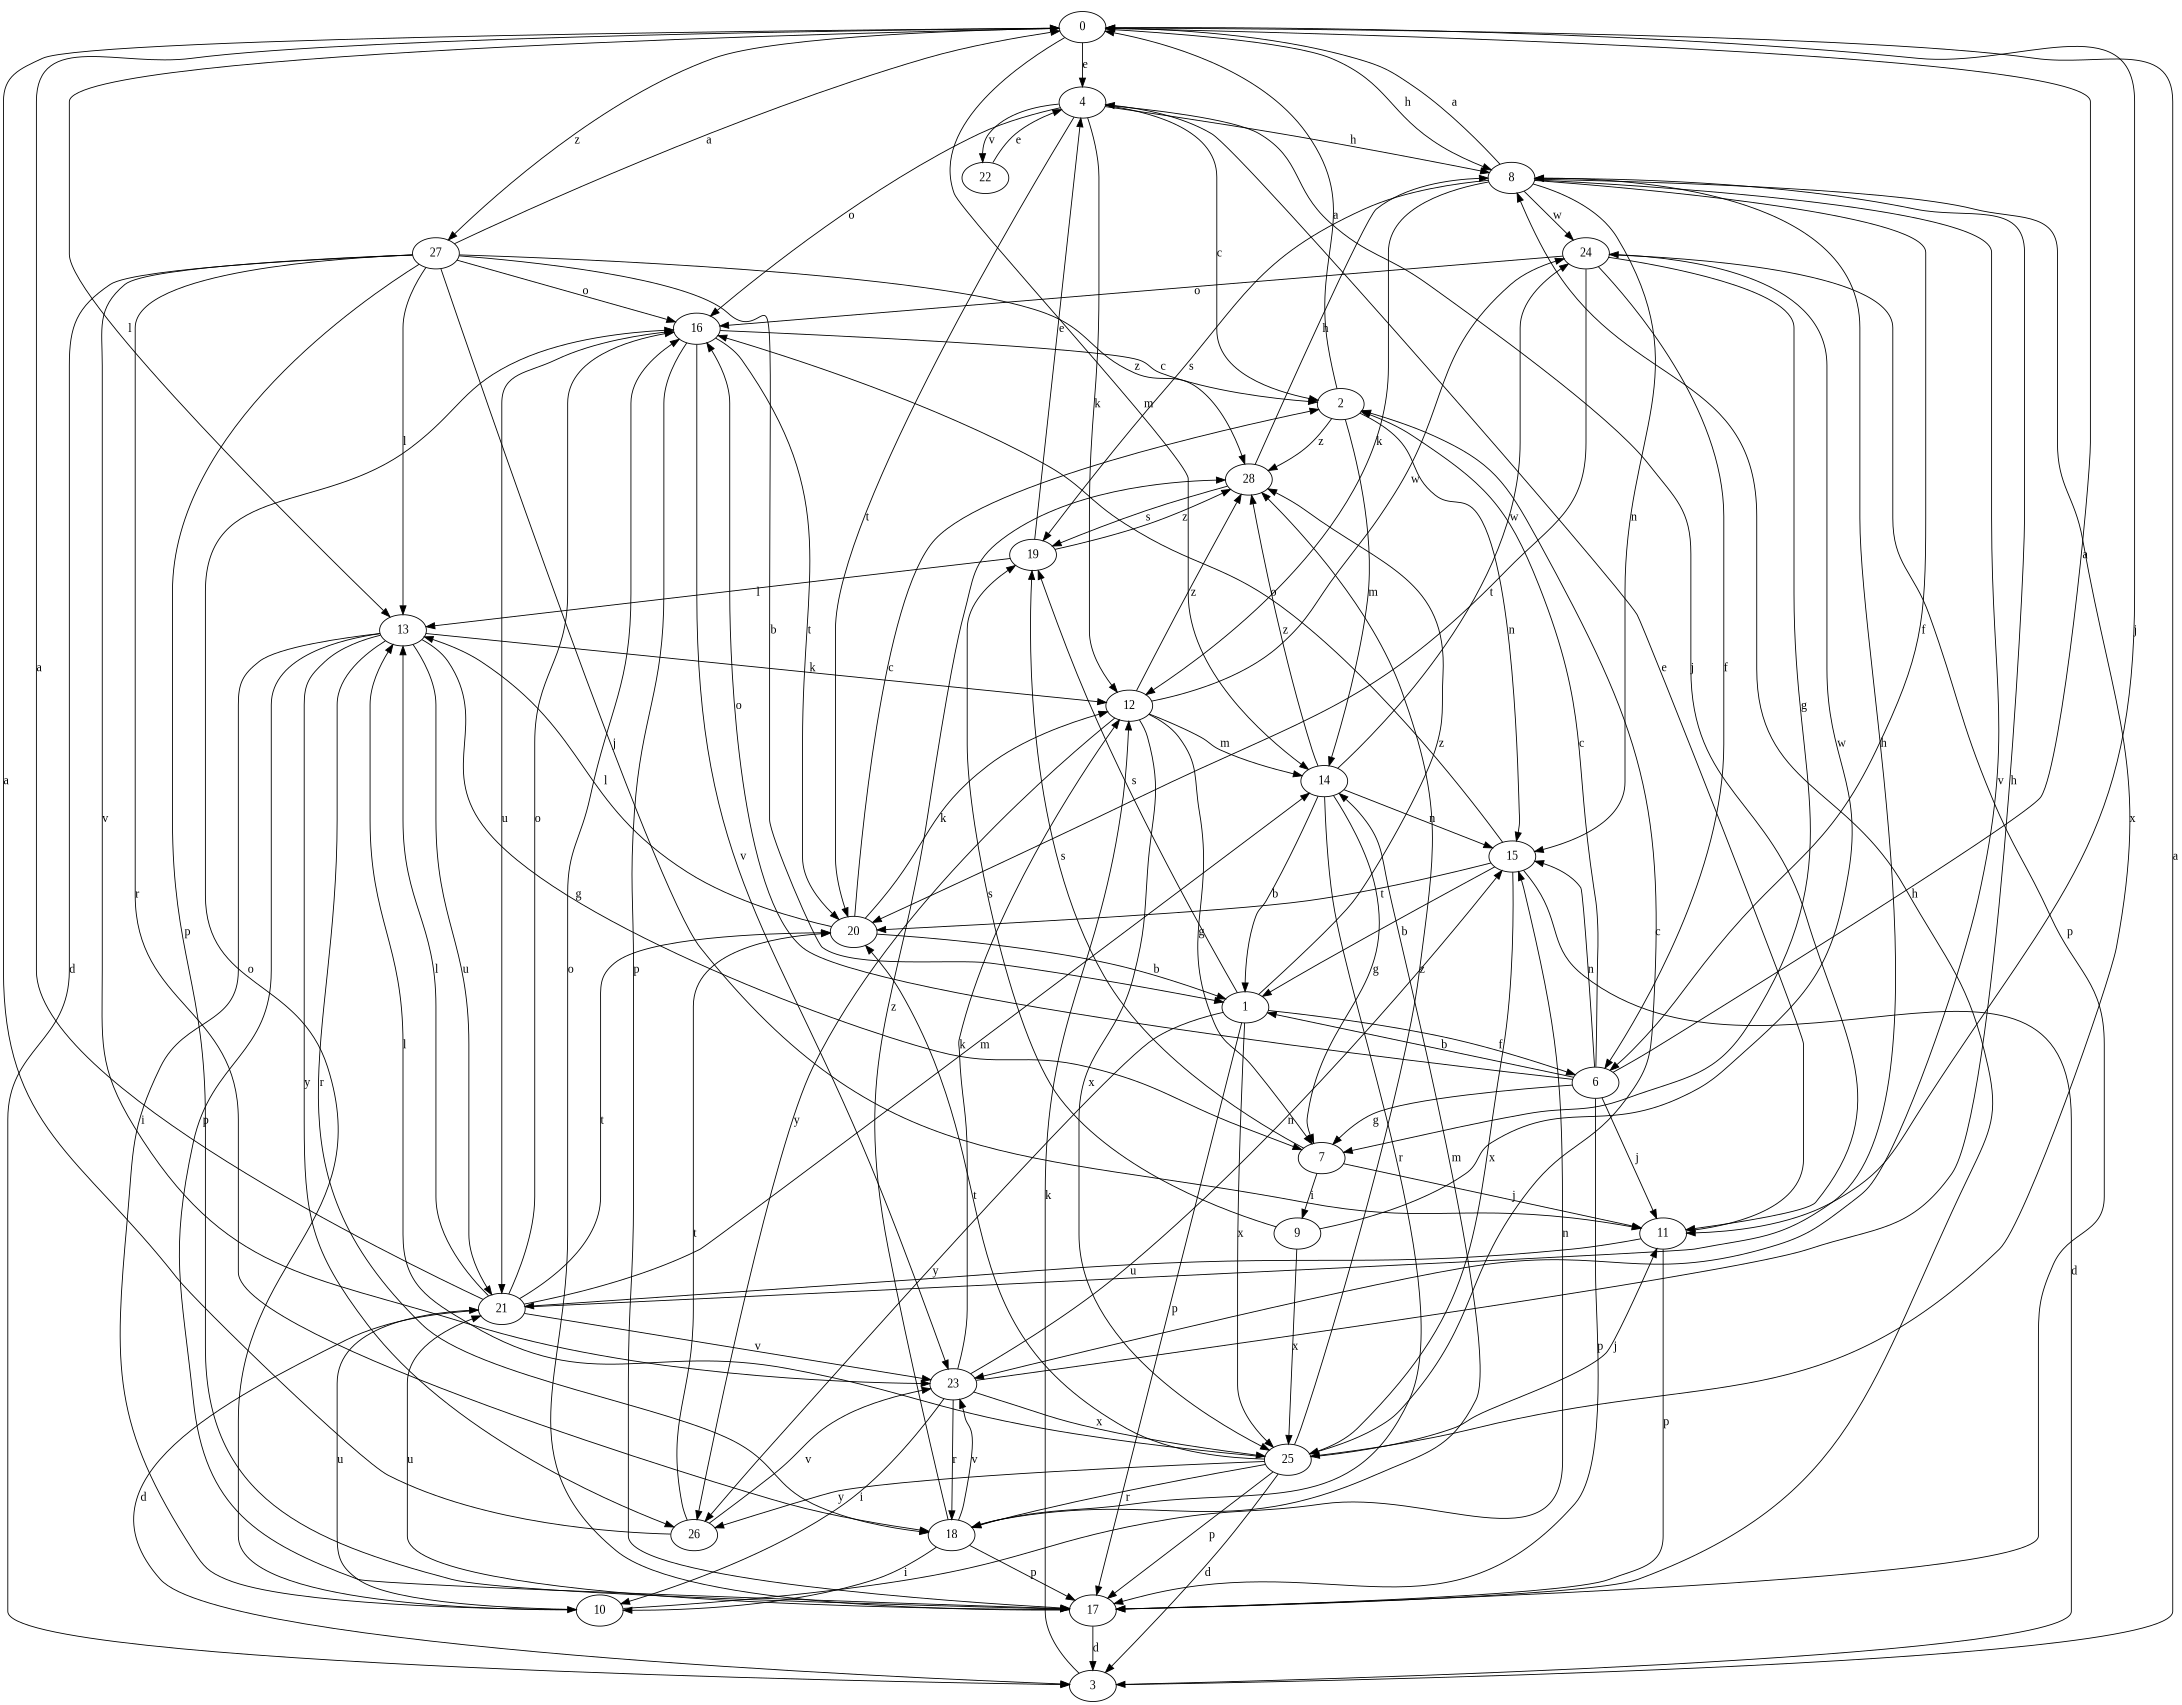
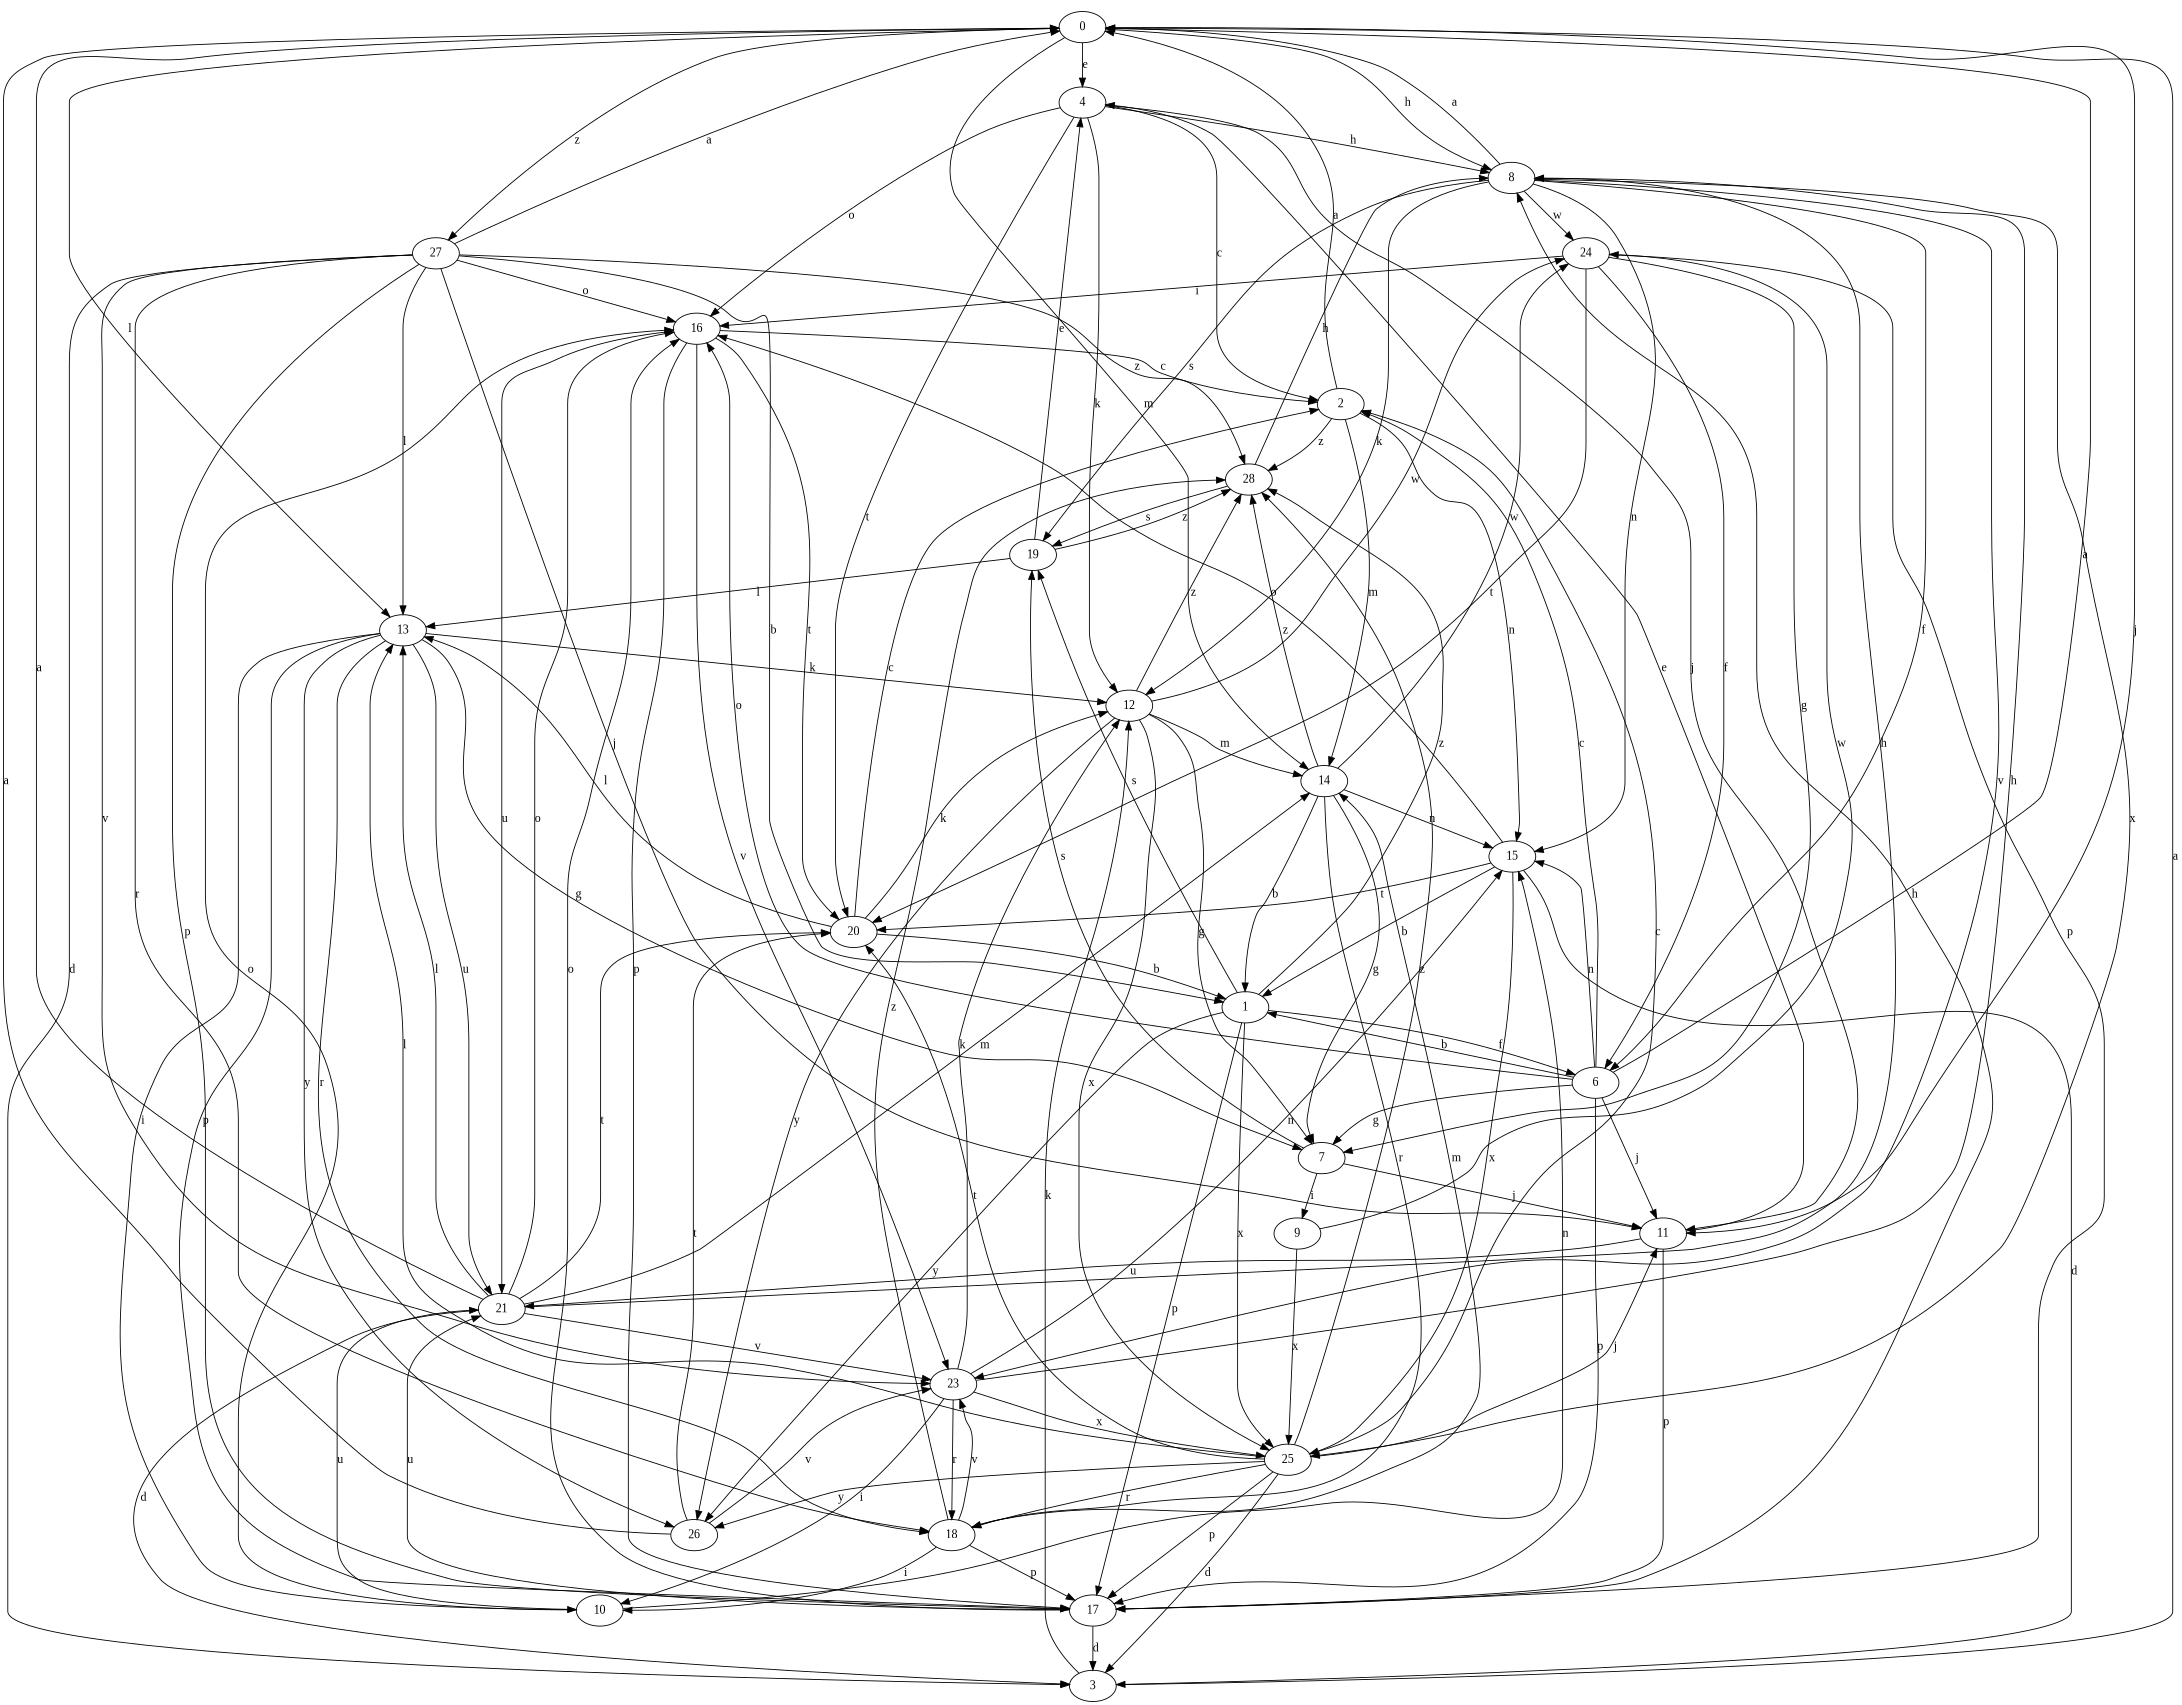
node "22": removed
edge "24" -> "16": label "o" -> "i"
edge "9" -> "19": removed, label "s"
